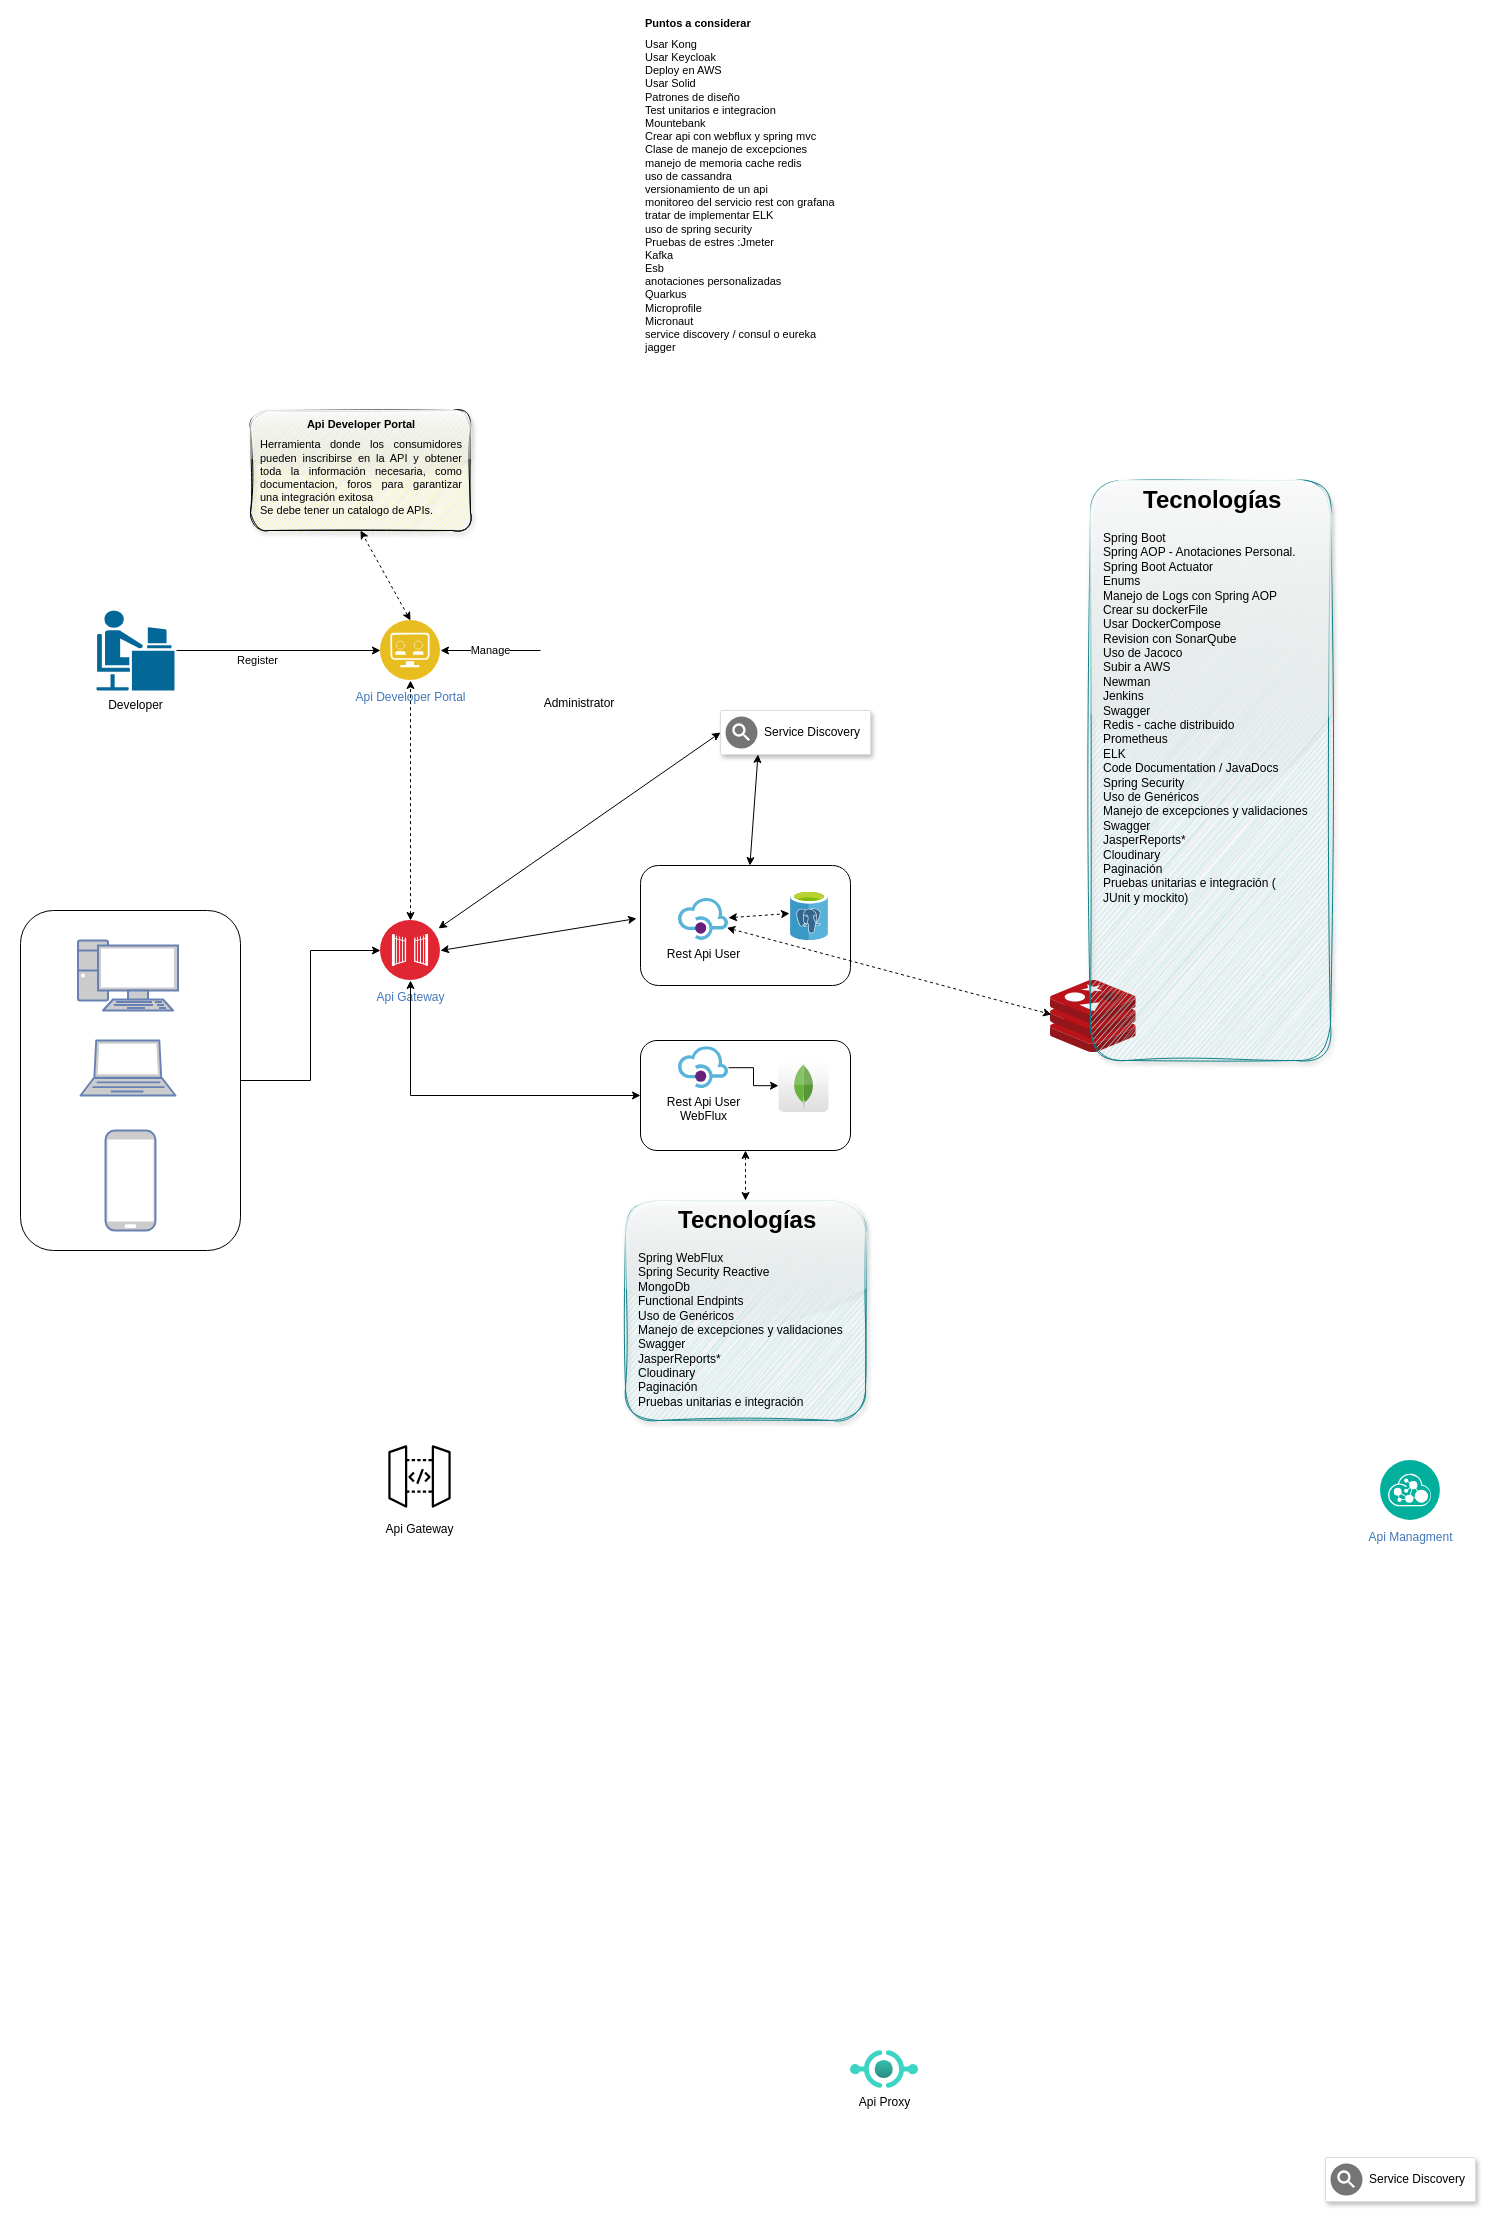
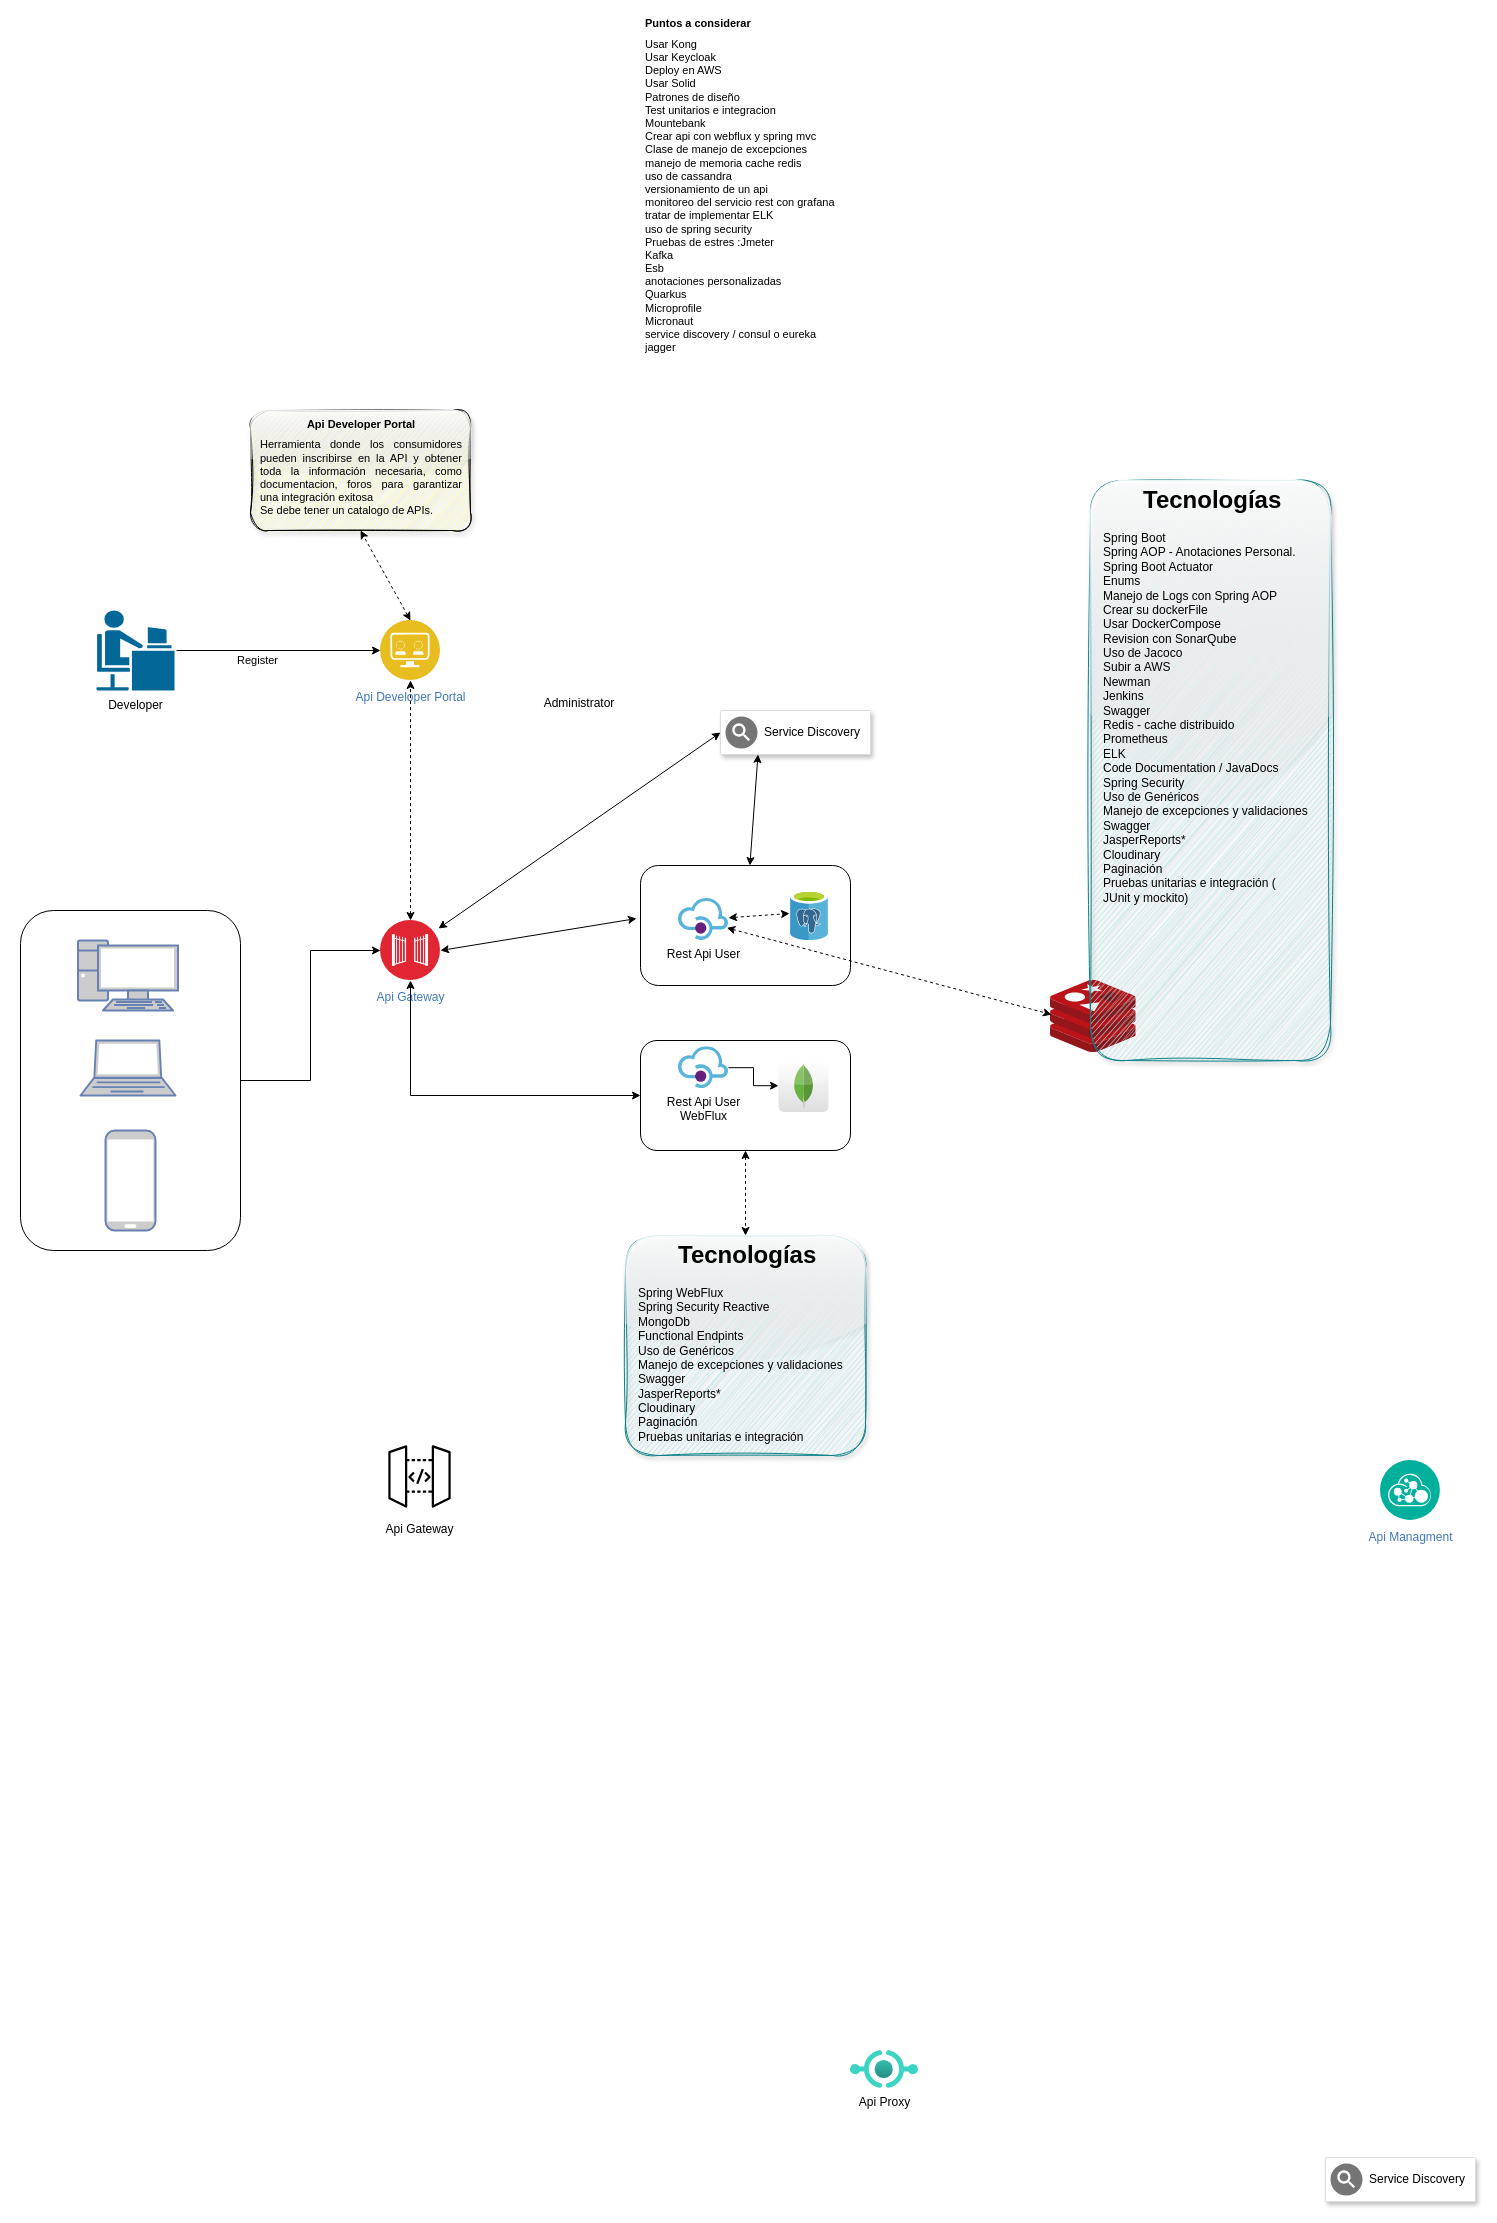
edge "Administrator" -> "Api Developer Portal": removed, label "Manage"
node "Tecnologías Spring WebFlux Spring Security Reactive MongoDb Functional Endpints Uso de Genéricos Manejo de excepciones y validaciones Swagger JasperReports* Cloudinary Paginación Pruebas unitarias e integración": moved (746, 1311) -> (746, 1346)
